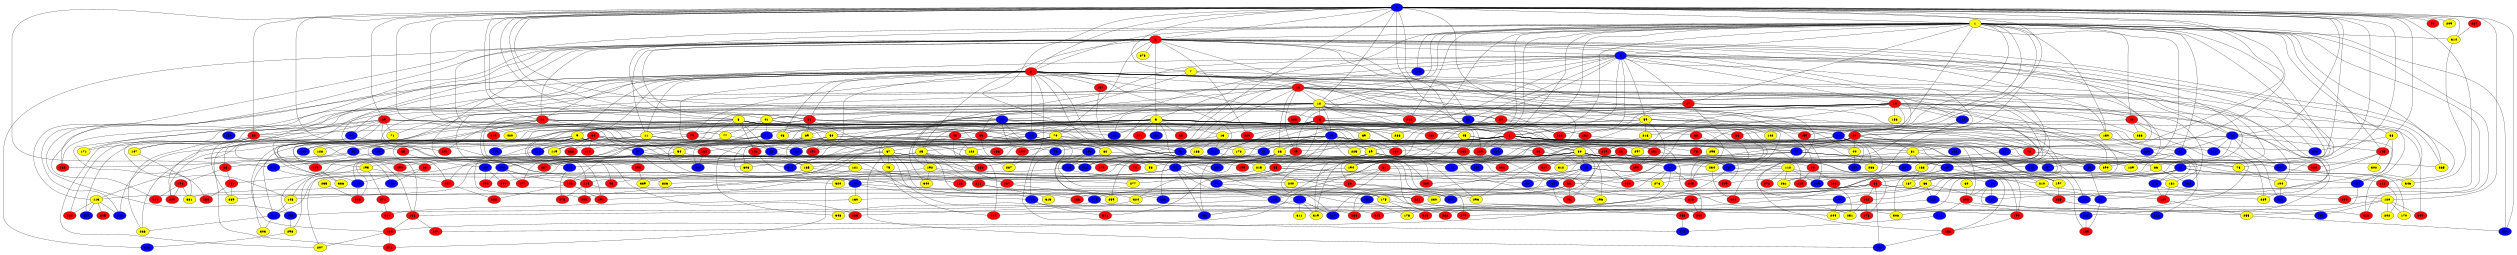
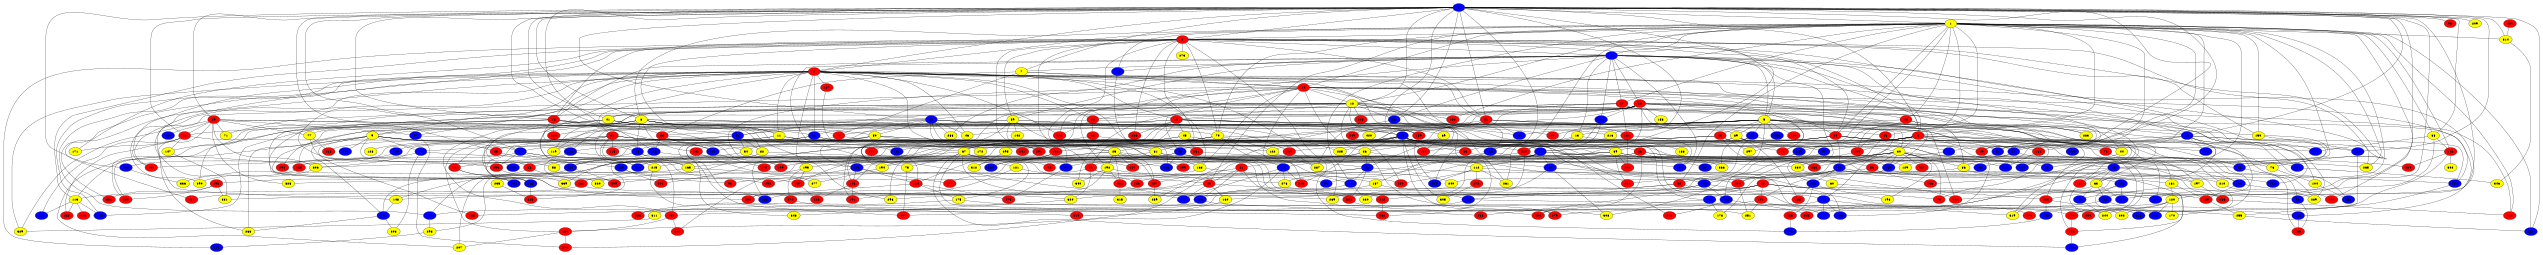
edge "81" -- "290": now "606" -- "290"
edge "25" -- "60": added
node "305": added
node "329": added
